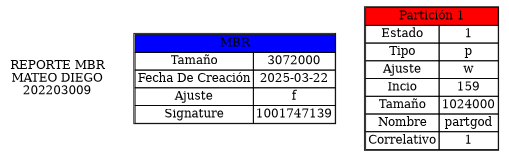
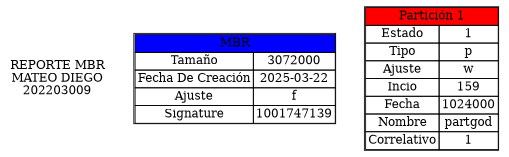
node "Partición 1": text "Tamaño" -> "Fecha"
